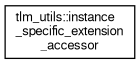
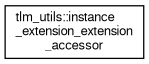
node "tlm_utils::instance _specific_extension _accessor": label "tlm_utils::instance _specific_extension _accessor" -> "tlm_utils::instance _extension_extension _accessor"
